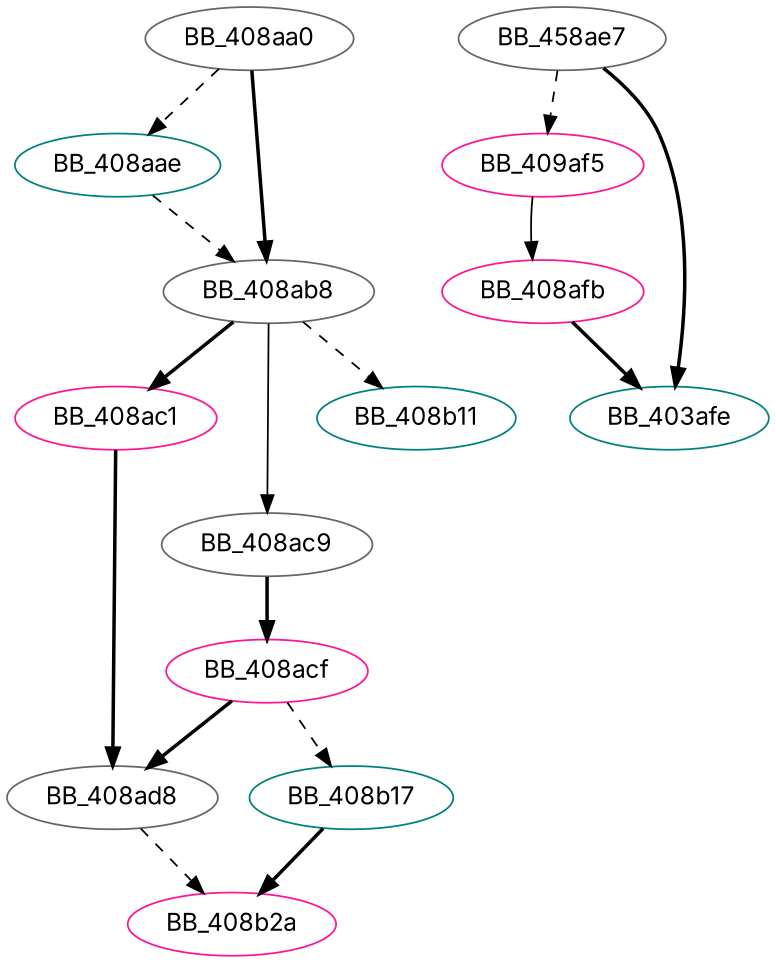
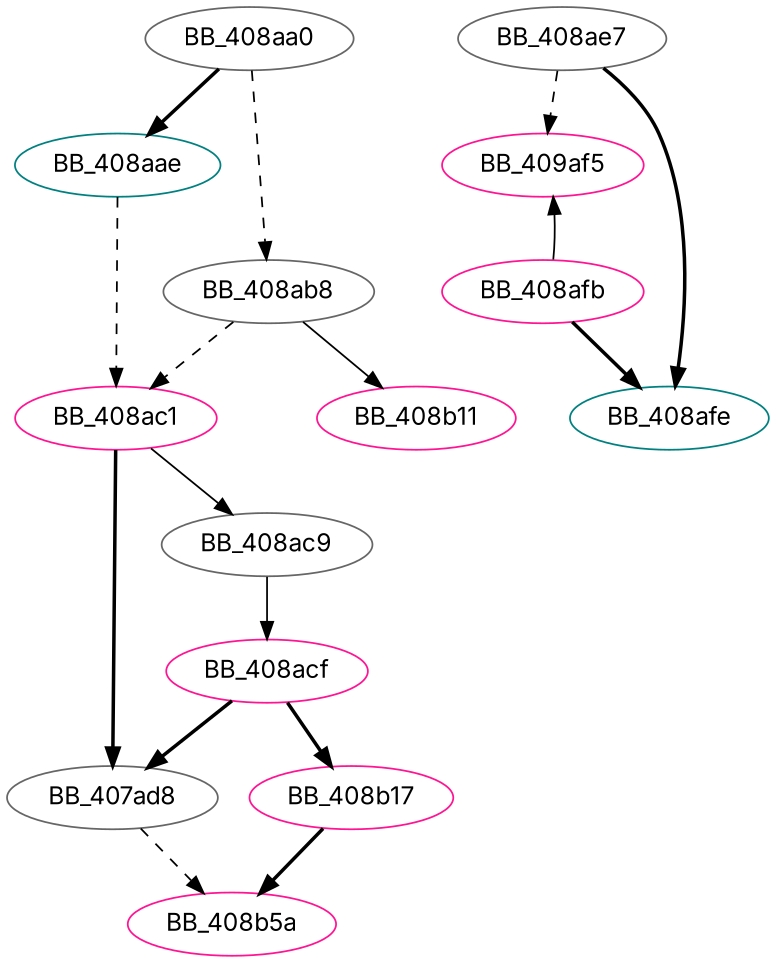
node "BB_458ae7": label "BB_458ae7" -> "BB_408ae7"
edge "BB_408aa0" -> "BB_408aae": style dashed -> bold
edge "BB_408aa0" -> "BB_408ab8": style bold -> dashed
edge "BB_409af5" -> "BB_408afb": reversed
edge "BB_408aae" -> "BB_408ab8": now "BB_408aae" -> "BB_408ac1"
edge "BB_408ab8" -> "BB_408b11": style dashed -> solid
edge "BB_408ab8" -> "BB_408ac1": style bold -> dashed
edge "BB_408ab8" -> "BB_408ac9": now "BB_408ac1" -> "BB_408ac9"
node "BB_408b11": color teal -> deeppink
node "BB_403afe": label "BB_403afe" -> "BB_408afe"
edge "BB_408ac9" -> "BB_408acf": style bold -> solid
edge "BB_408acf" -> "BB_408b17": style dashed -> bold
node "BB_408ad8": label "BB_408ad8" -> "BB_407ad8"
node "BB_408b17": color teal -> deeppink
node "BB_408b2a": label "BB_408b2a" -> "BB_408b5a"
